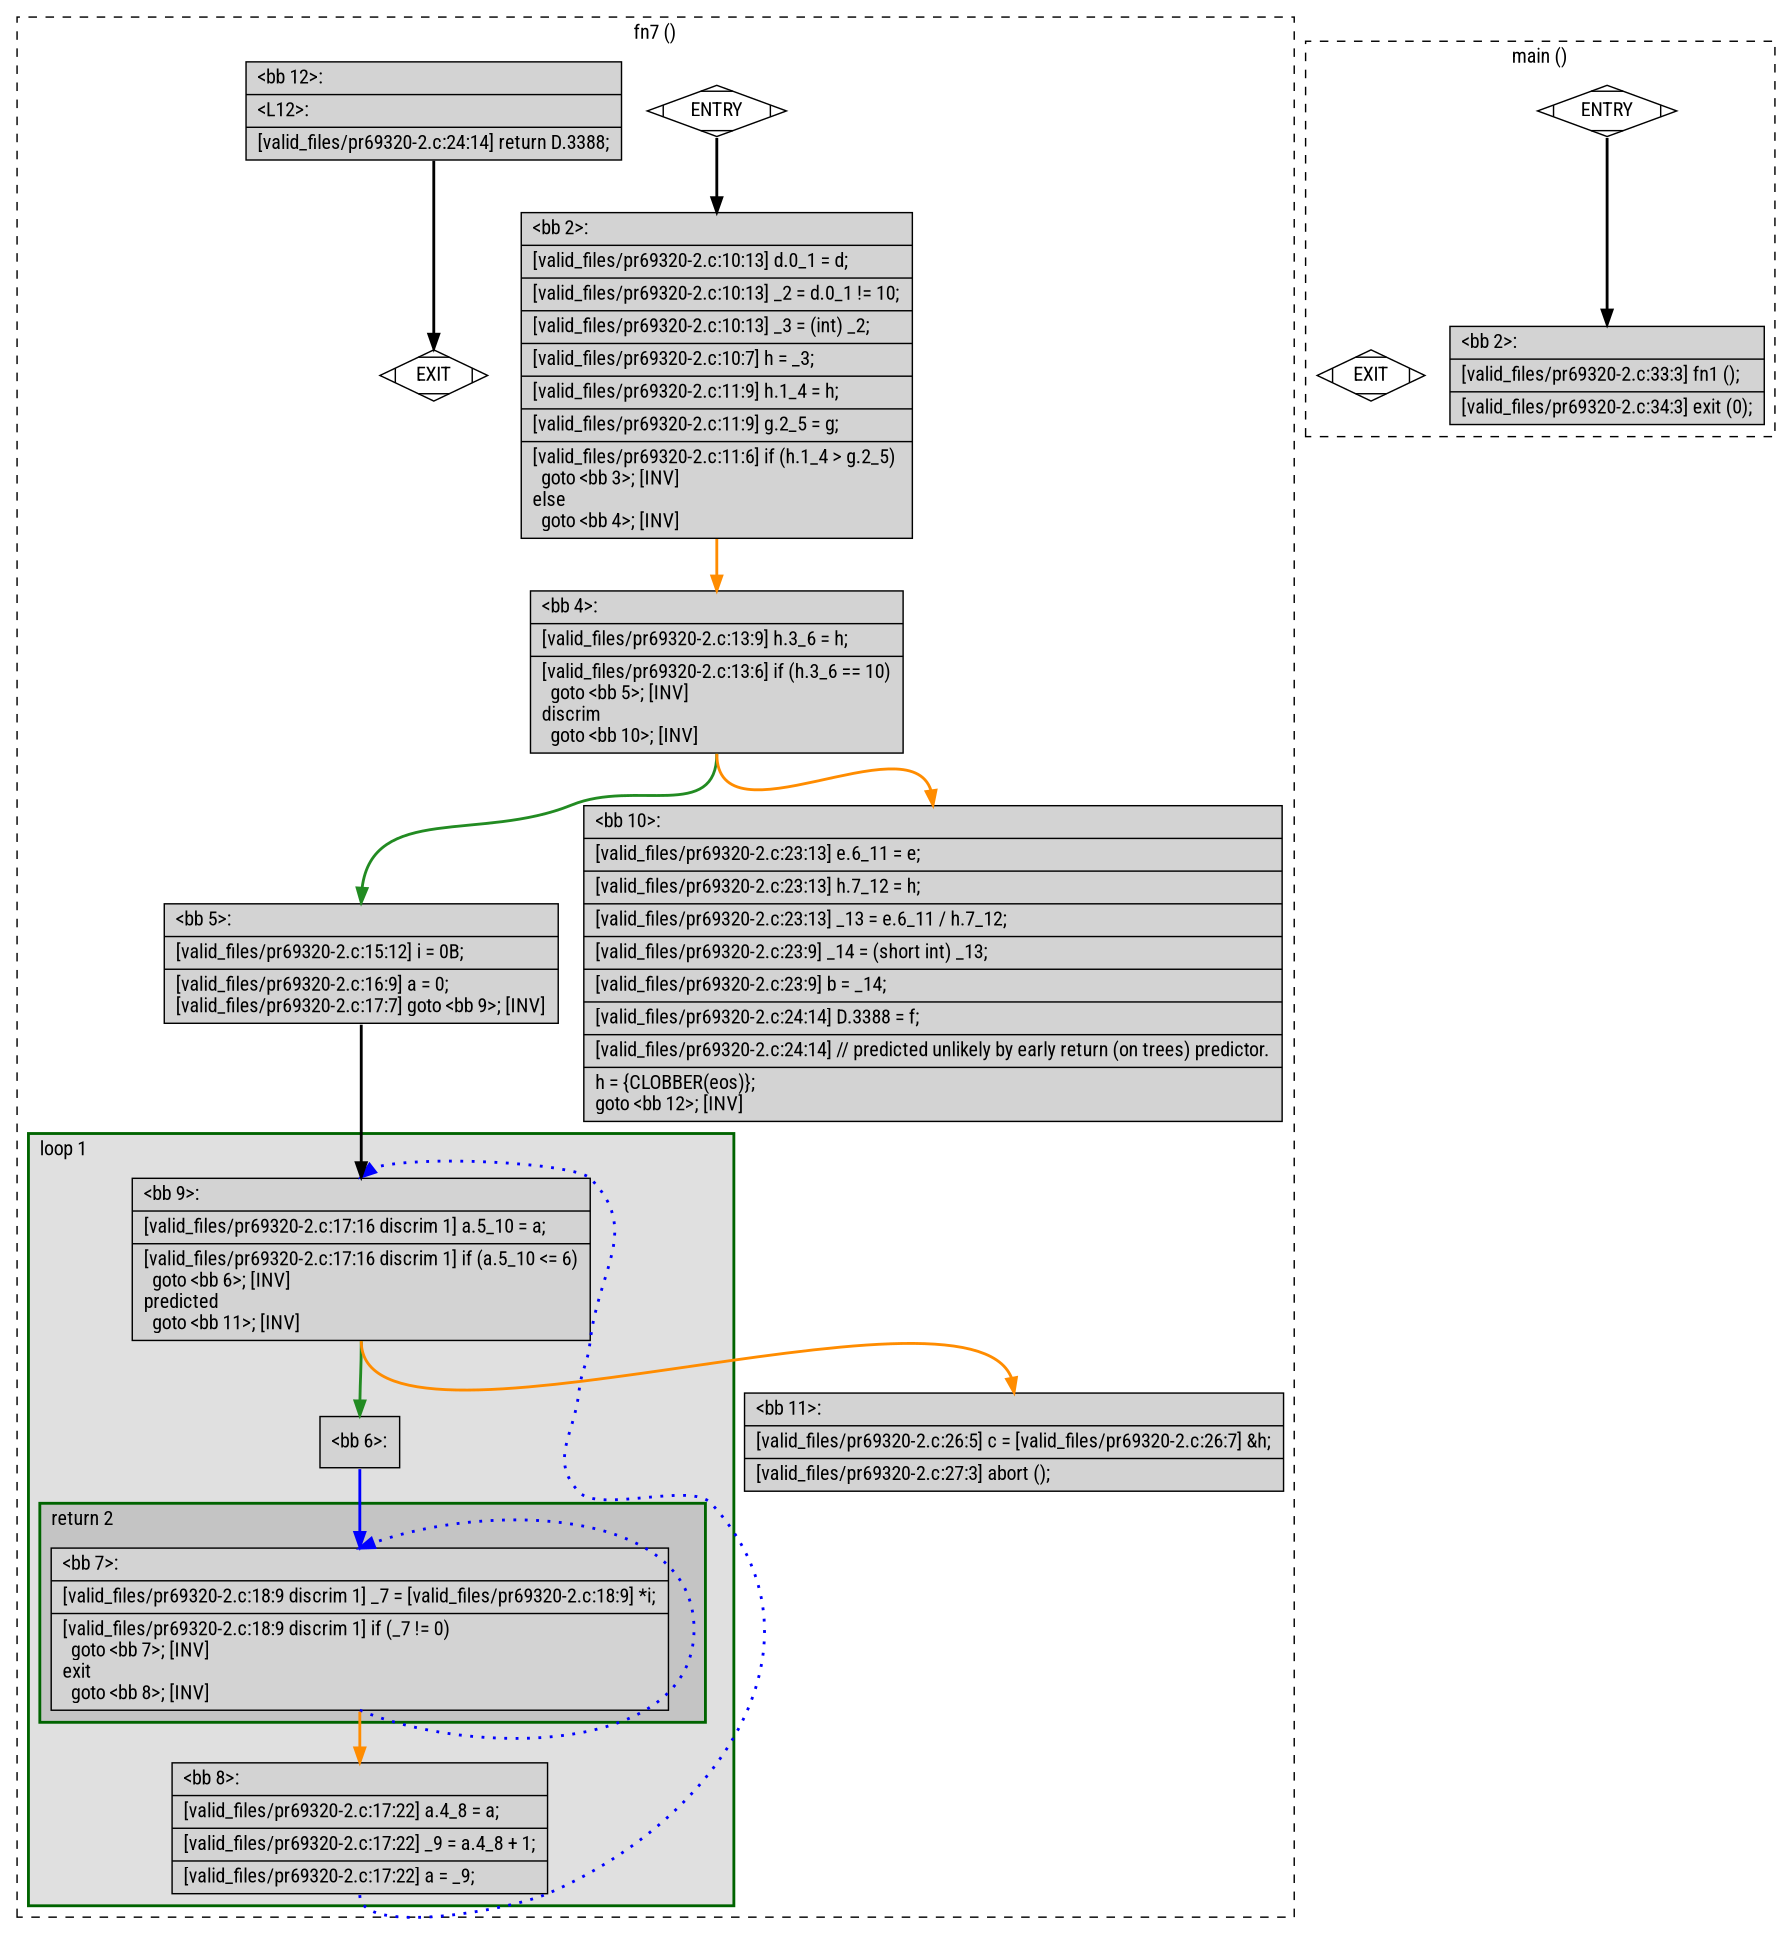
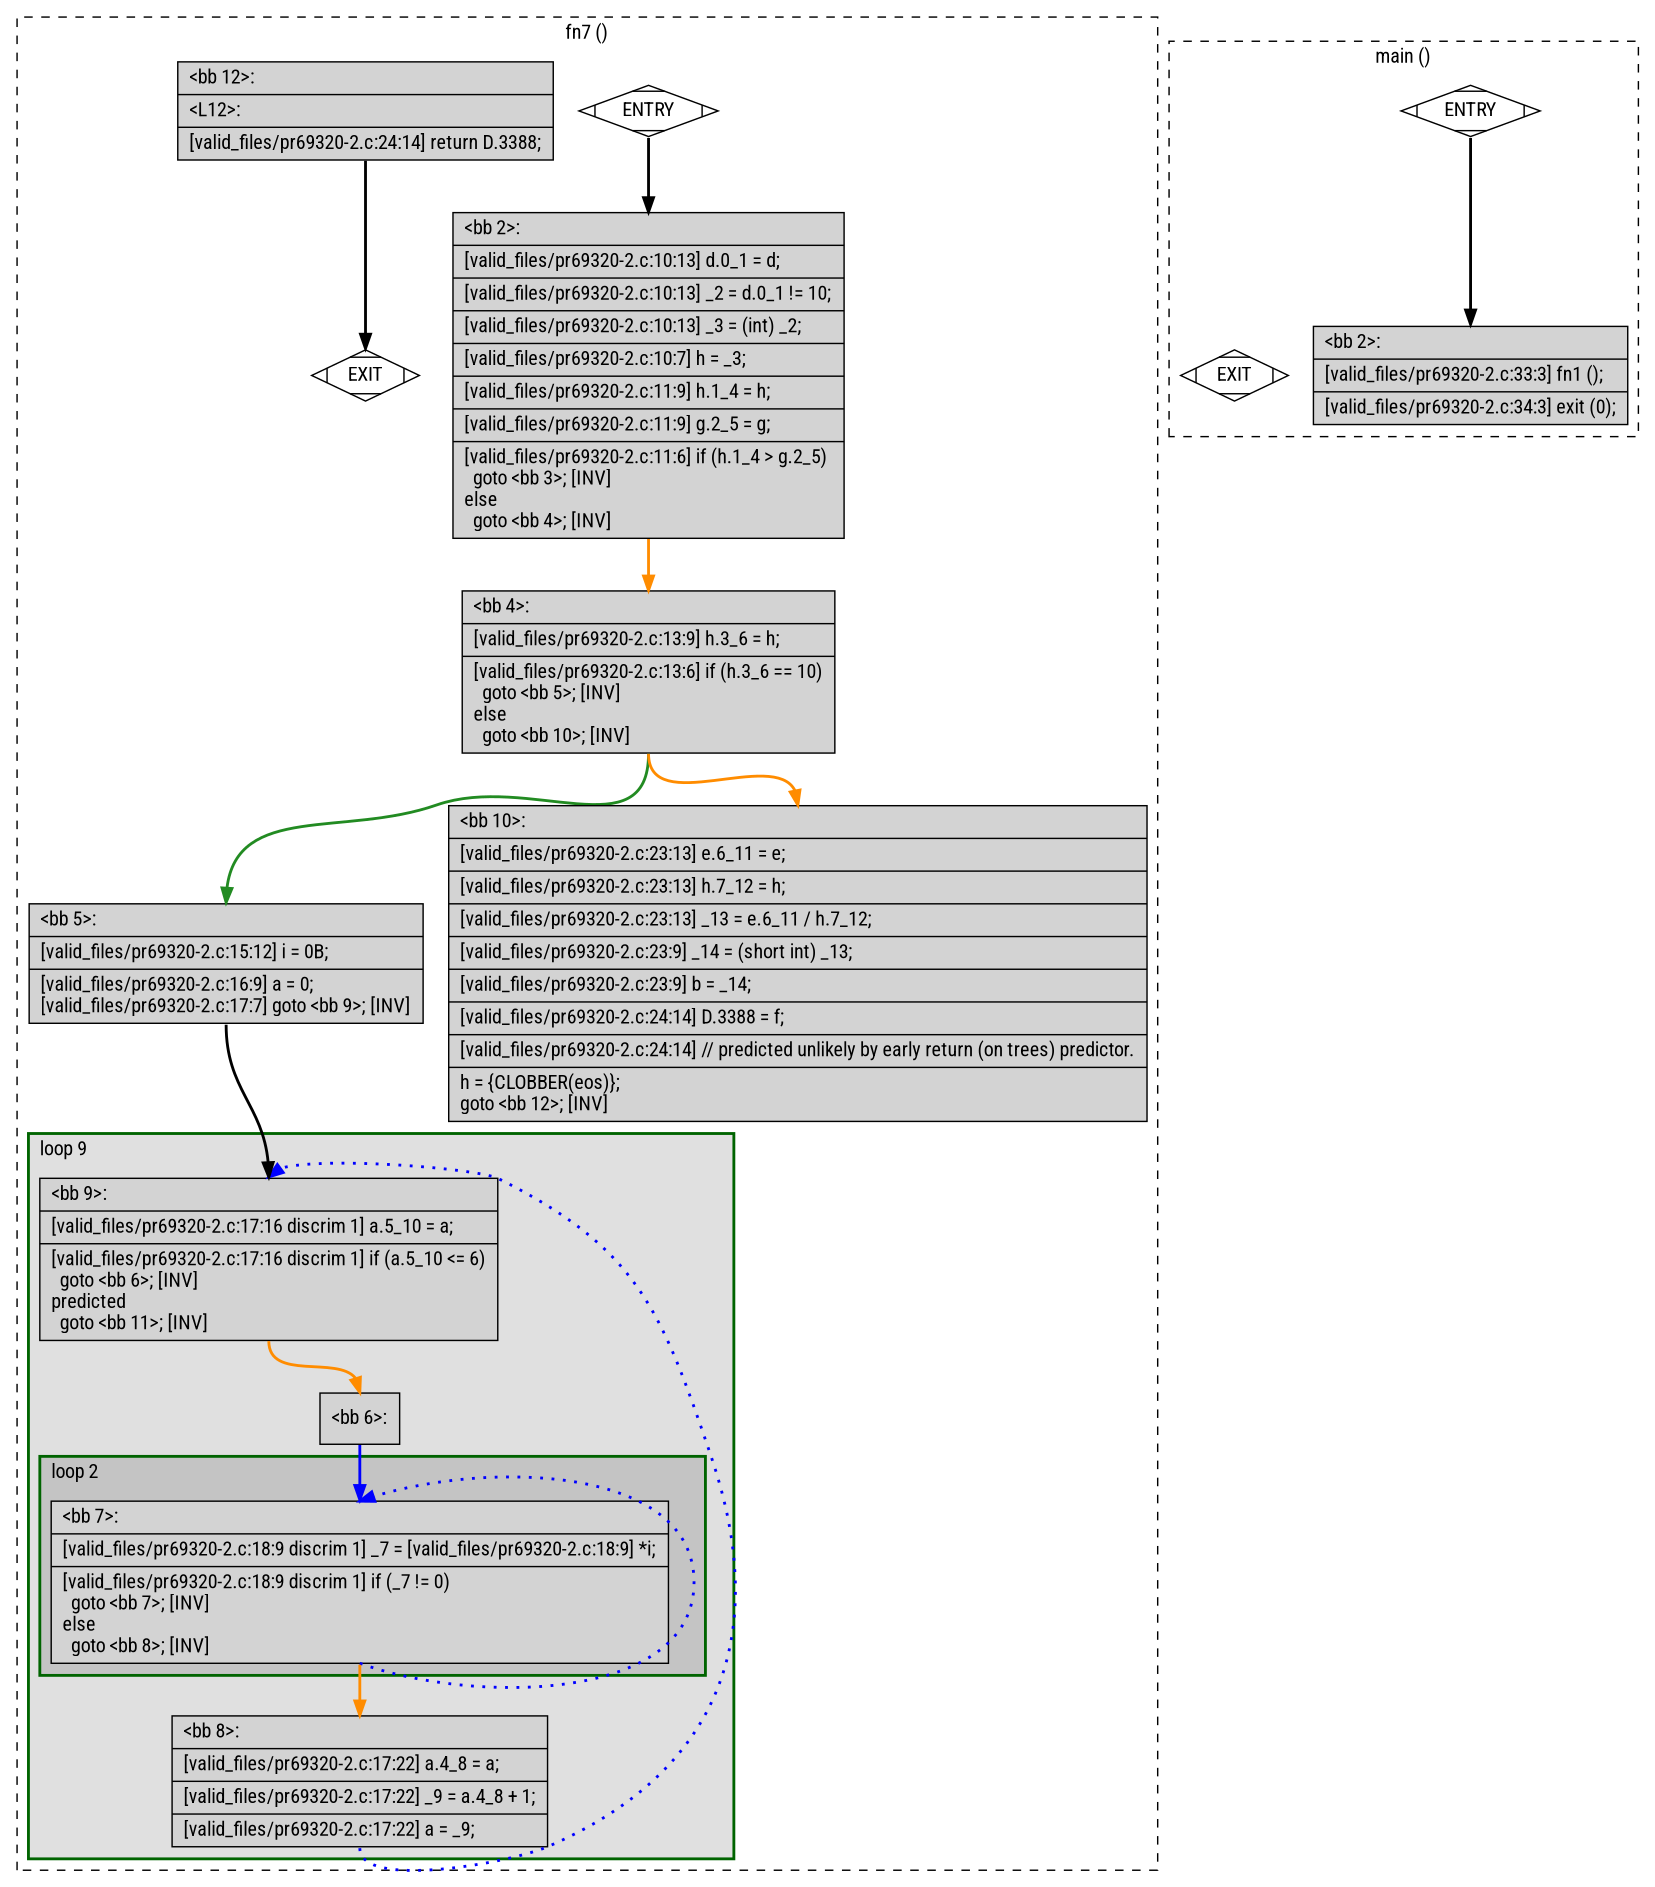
node "<bb 4>:": text "discrim" -> "else"
cluster "loop 1": label "loop 1" -> "loop 9"
edge "<bb 9>:" -> "<bb 6>:": color forestgreen -> darkorange
node "<bb 11>:": removed
cluster "return 2": label "return 2" -> "loop 2"
node "<bb 7>:": text "exit" -> "else"
